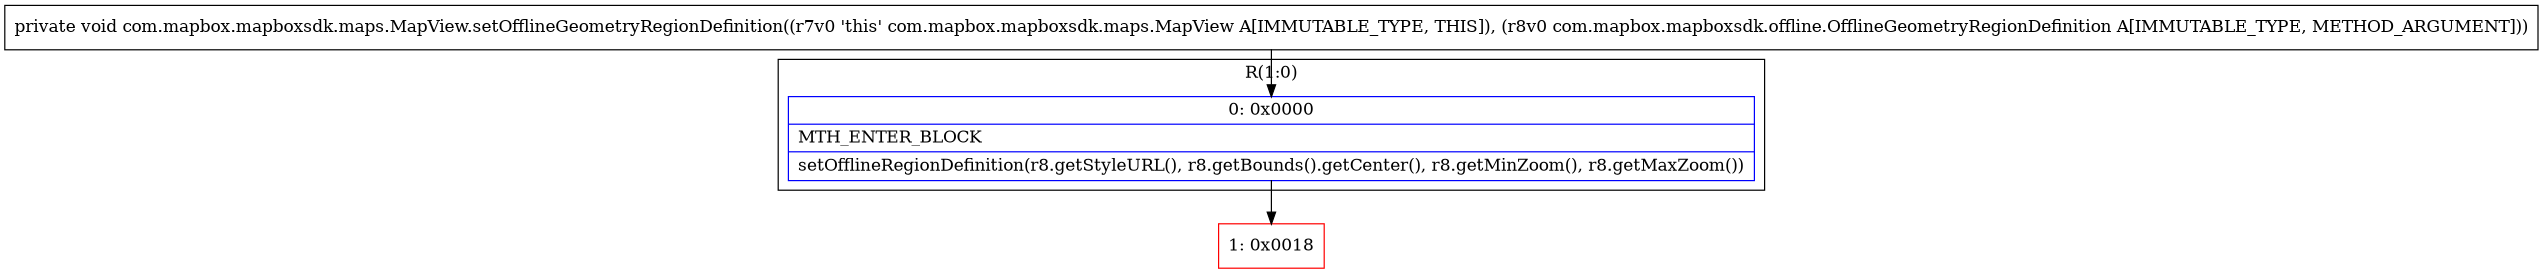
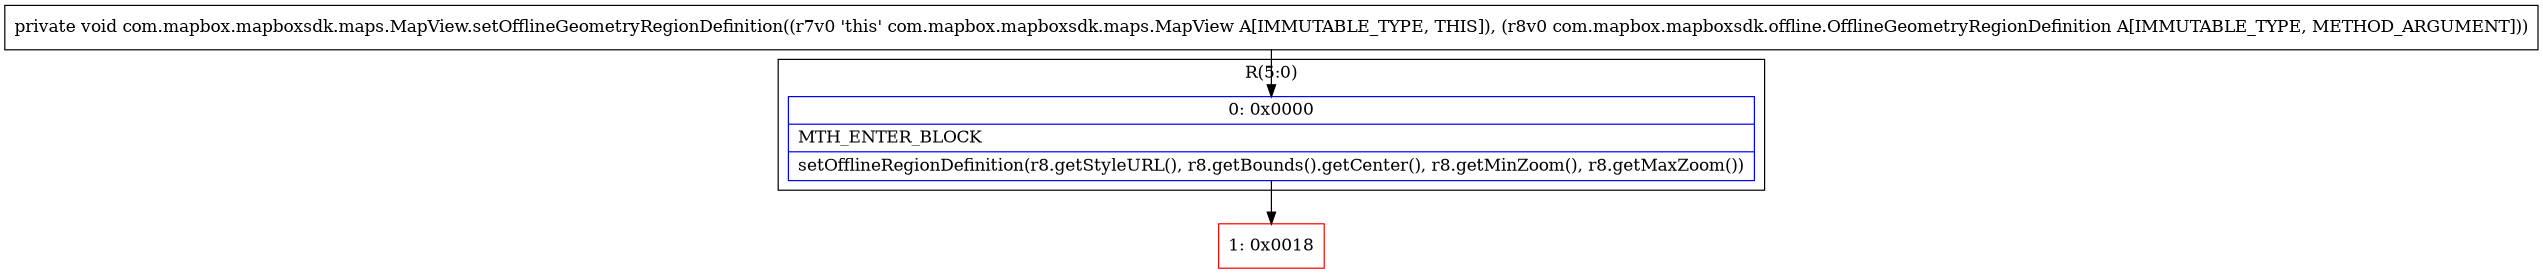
cluster "R(1:0)": label "R(1:0)" -> "R(5:0)"
